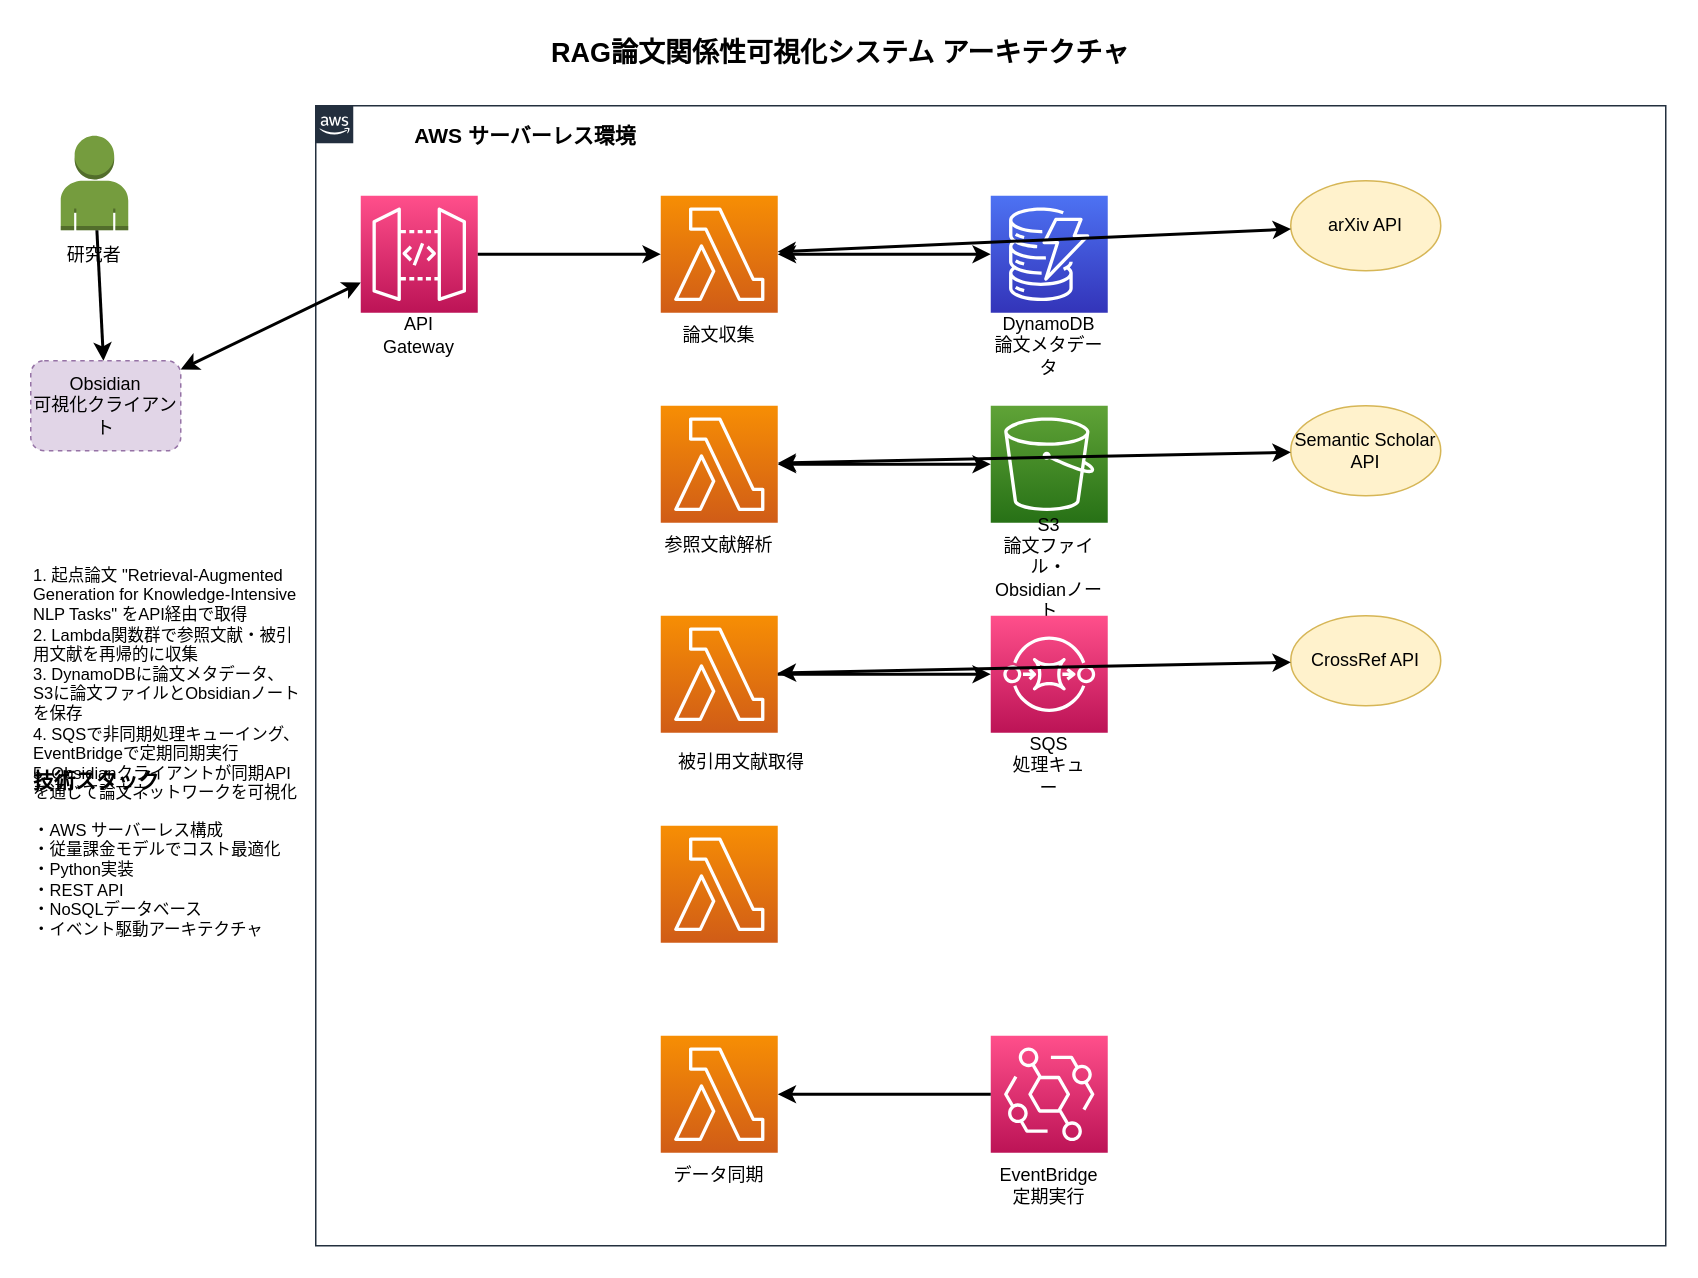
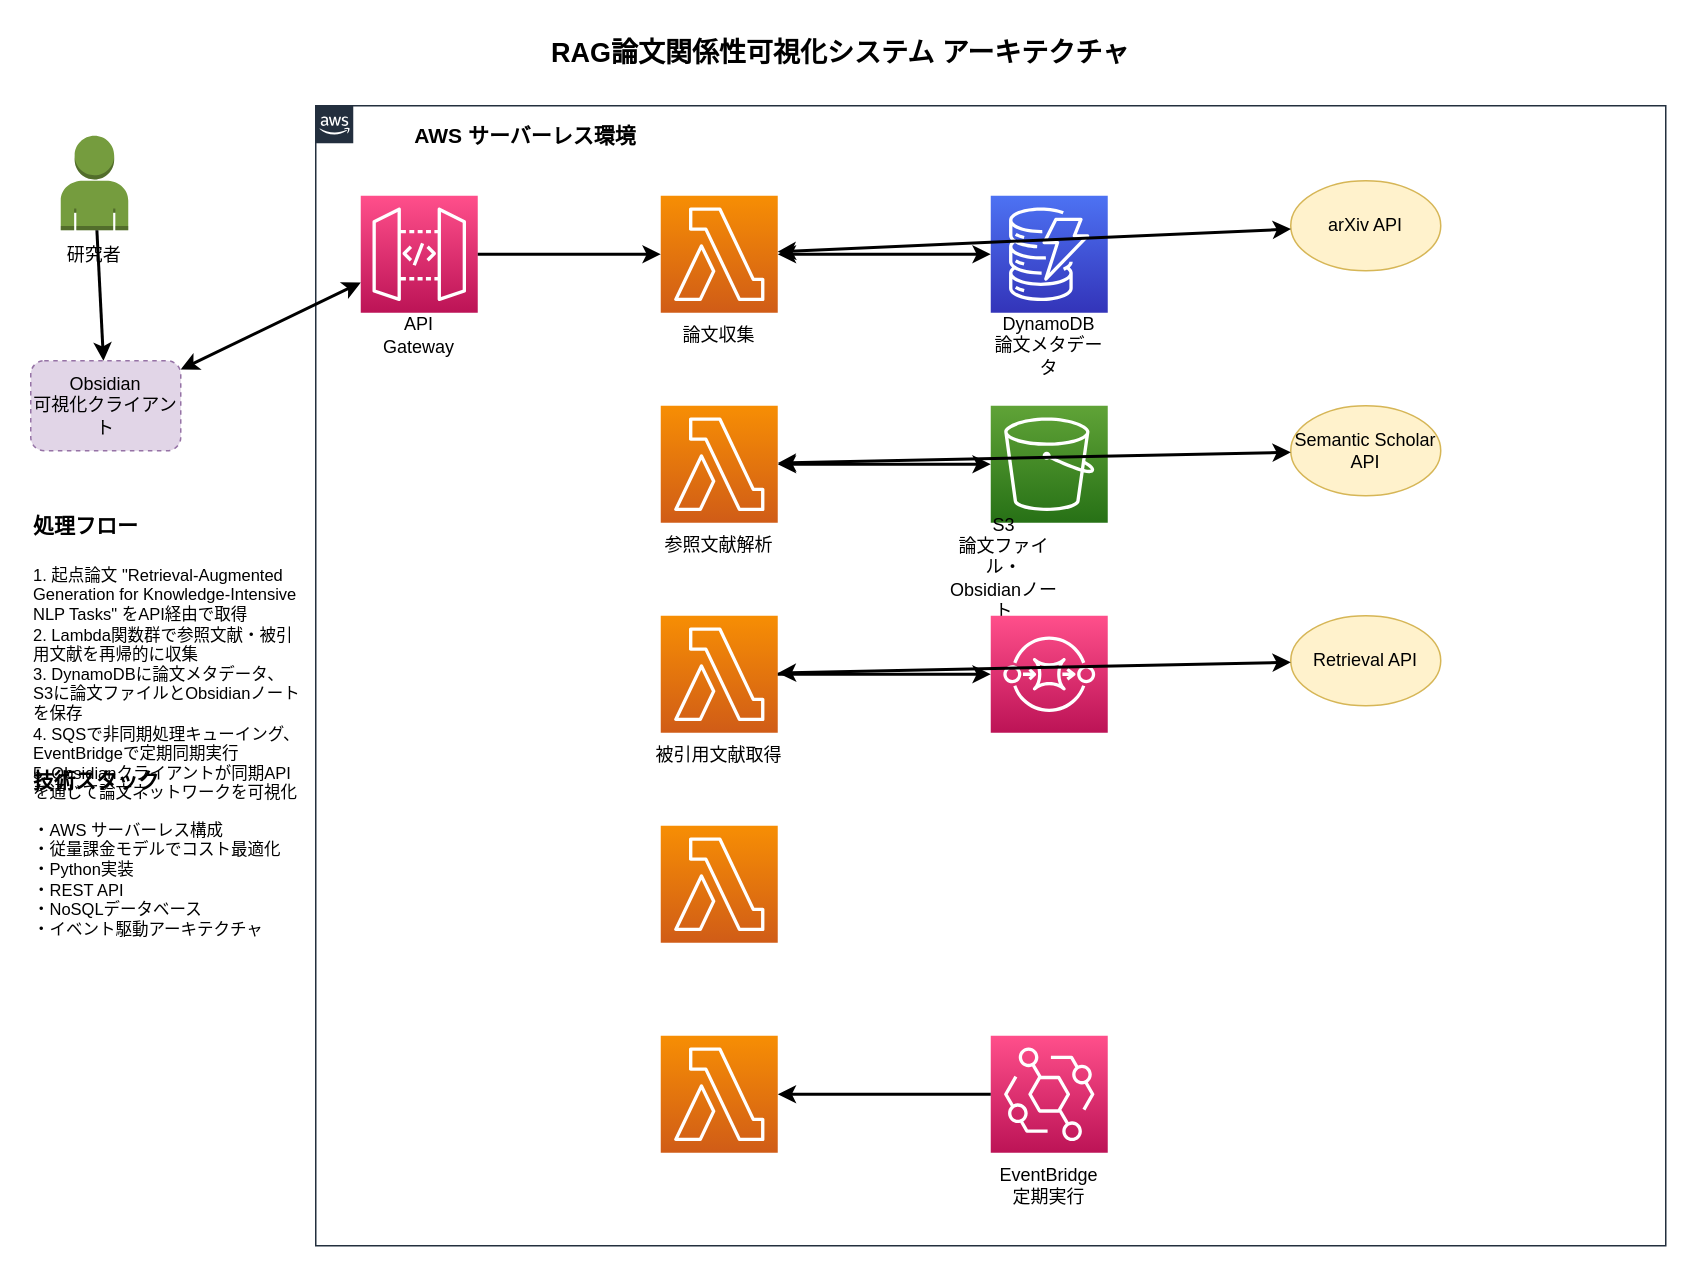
node "処理フロー": added
node "S3 論文ファイル・ Obsidianノート": moved (1049, 567) -> (1004, 567)
node "CrossRef API": label "CrossRef API" -> "Retrieval API"
node "被引用文献取得": moved (742, 762) -> (719, 755)
node "SQS 処理キュー": removed
node "データ同期": removed
